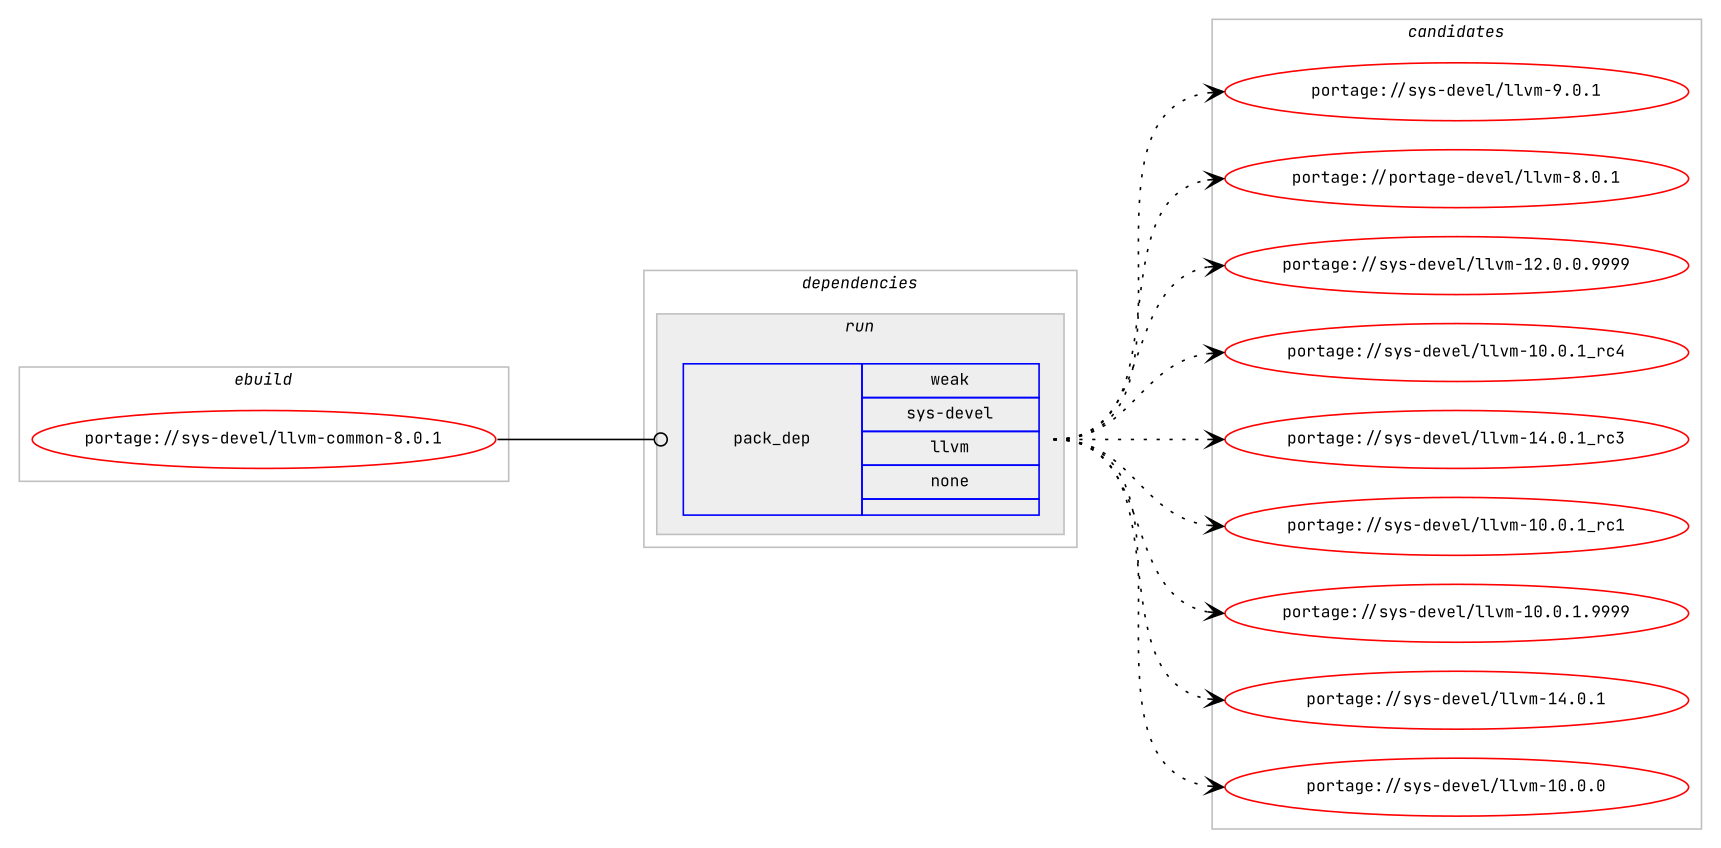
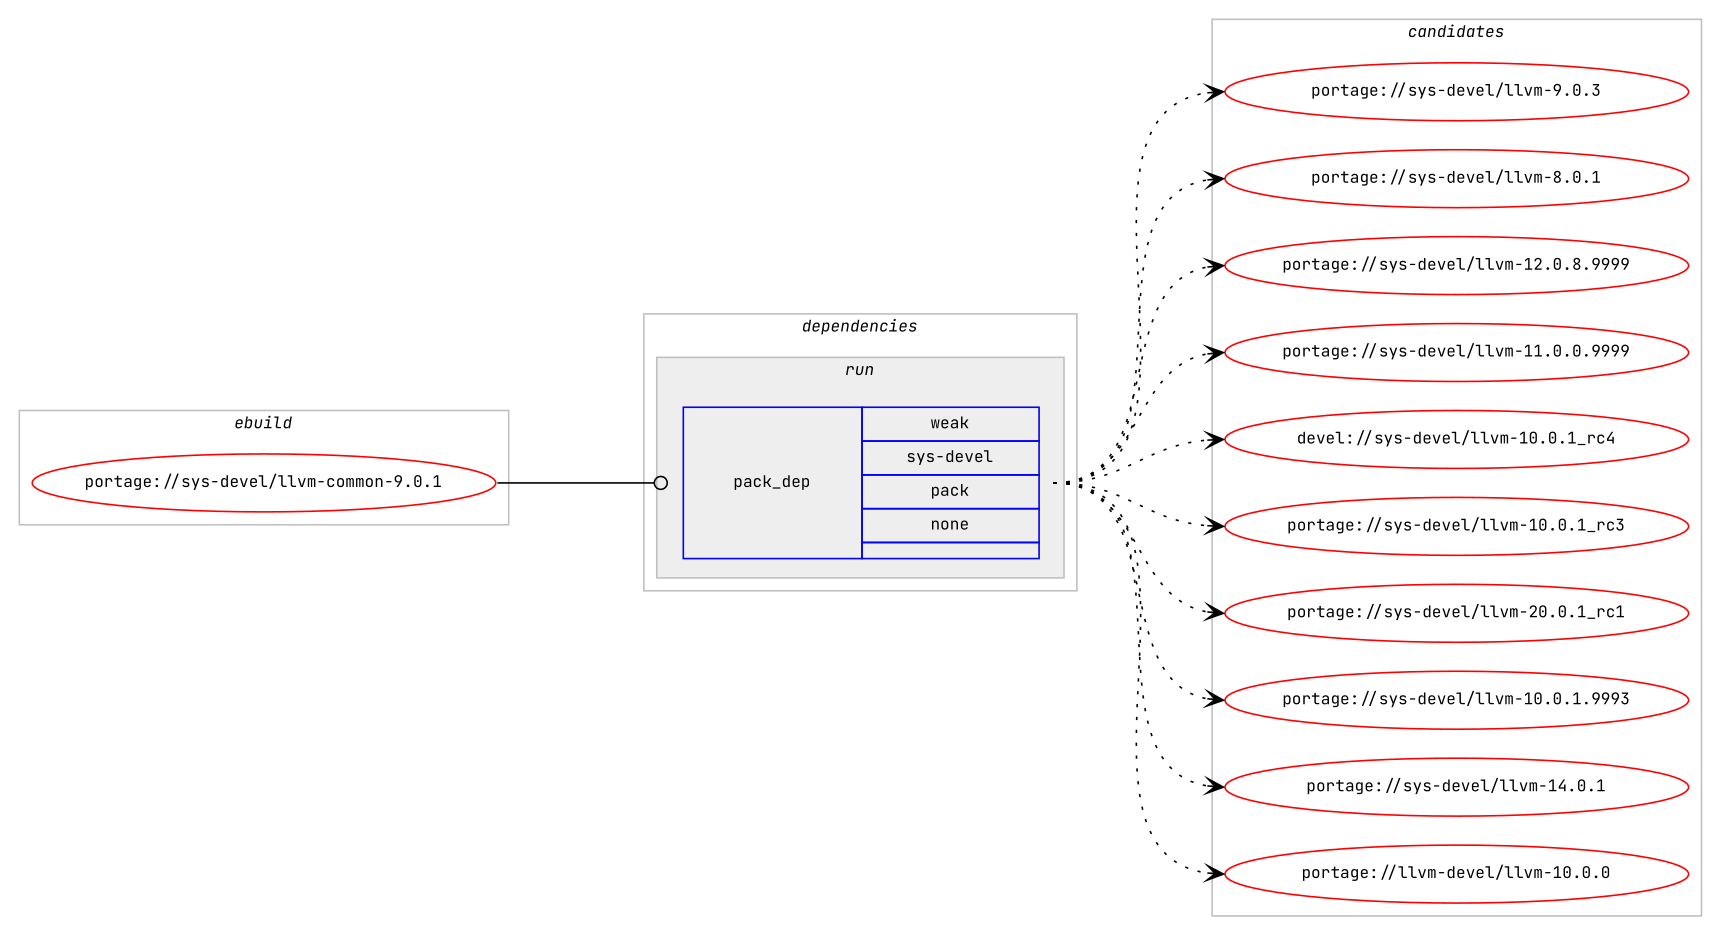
node "portage://sys-devel/llvm-9.0.1": label "portage://sys-devel/llvm-9.0.1" -> "portage://sys-devel/llvm-9.0.3"
node "portage://portage-devel/llvm-8.0.1": label "portage://portage-devel/llvm-8.0.1" -> "portage://sys-devel/llvm-8.0.1"
node "portage://sys-devel/llvm-12.0.0.9999": label "portage://sys-devel/llvm-12.0.0.9999" -> "portage://sys-devel/llvm-12.0.8.9999"
node "portage://sys-devel/llvm-11.0.0.9999": added
node "portage://sys-devel/llvm-10.0.1_rc4": label "portage://sys-devel/llvm-10.0.1_rc4" -> "devel://sys-devel/llvm-10.0.1_rc4"
node "portage://sys-devel/llvm-common-8.0.1": label "portage://sys-devel/llvm-common-8.0.1" -> "portage://sys-devel/llvm-common-9.0.1"
node "portage://sys-devel/llvm-14.0.1_rc3": label "portage://sys-devel/llvm-14.0.1_rc3" -> "portage://sys-devel/llvm-10.0.1_rc3"
node "pack_dep": text "llvm" -> "pack"
node "portage://sys-devel/llvm-10.0.1_rc1": label "portage://sys-devel/llvm-10.0.1_rc1" -> "portage://sys-devel/llvm-20.0.1_rc1"
node "portage://sys-devel/llvm-10.0.1.9999": label "portage://sys-devel/llvm-10.0.1.9999" -> "portage://sys-devel/llvm-10.0.1.9993"
node "portage://sys-devel/llvm-10.0.0": label "portage://sys-devel/llvm-10.0.0" -> "portage://llvm-devel/llvm-10.0.0"
